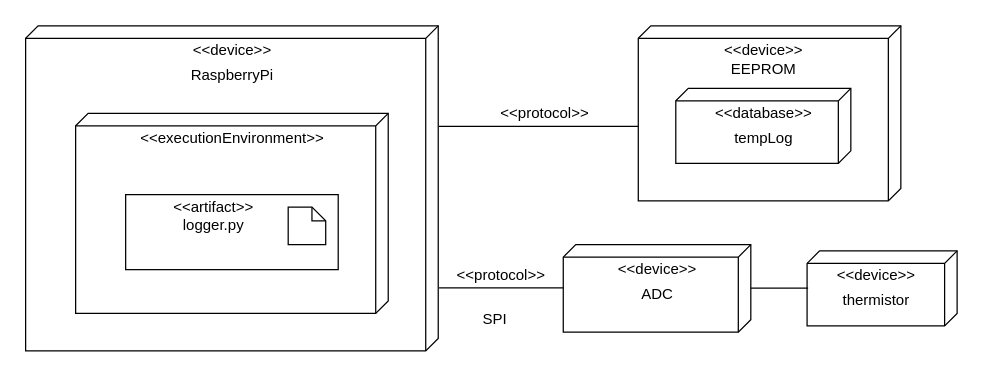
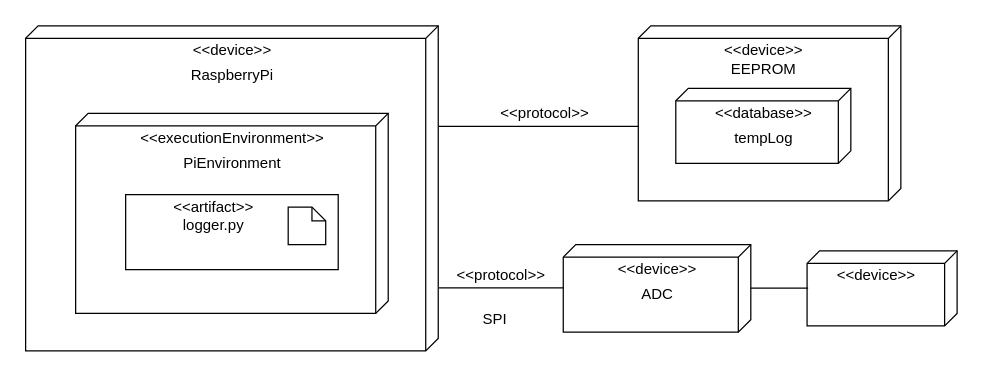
node "PiEnvironment": added
node "thermistor": removed
